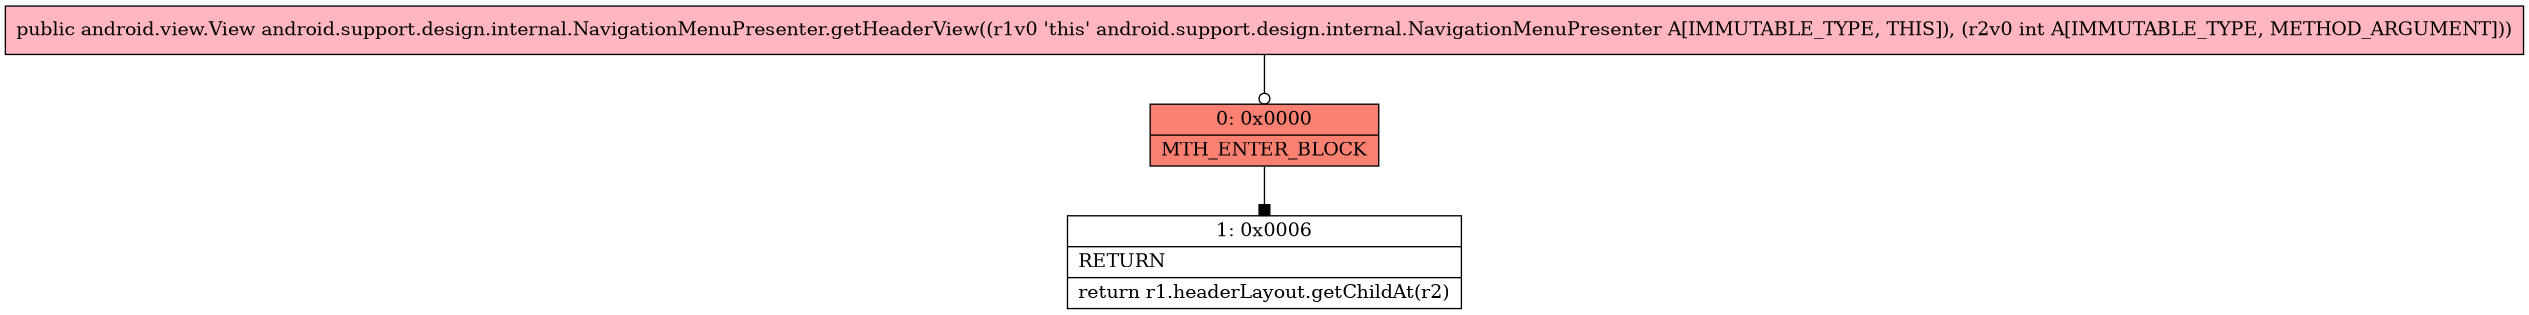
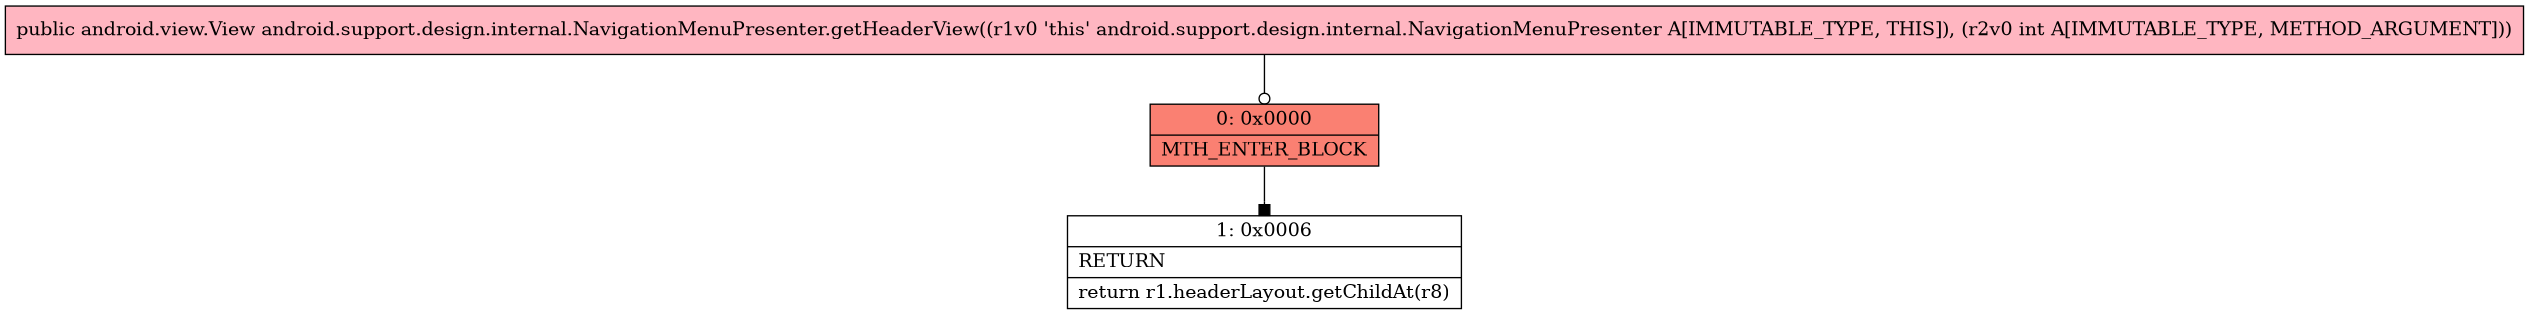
node "1: 0x0006": text "return r1.headerLayout.getChildAt(r2)" -> "return r1.headerLayout.getChildAt(r8)"
